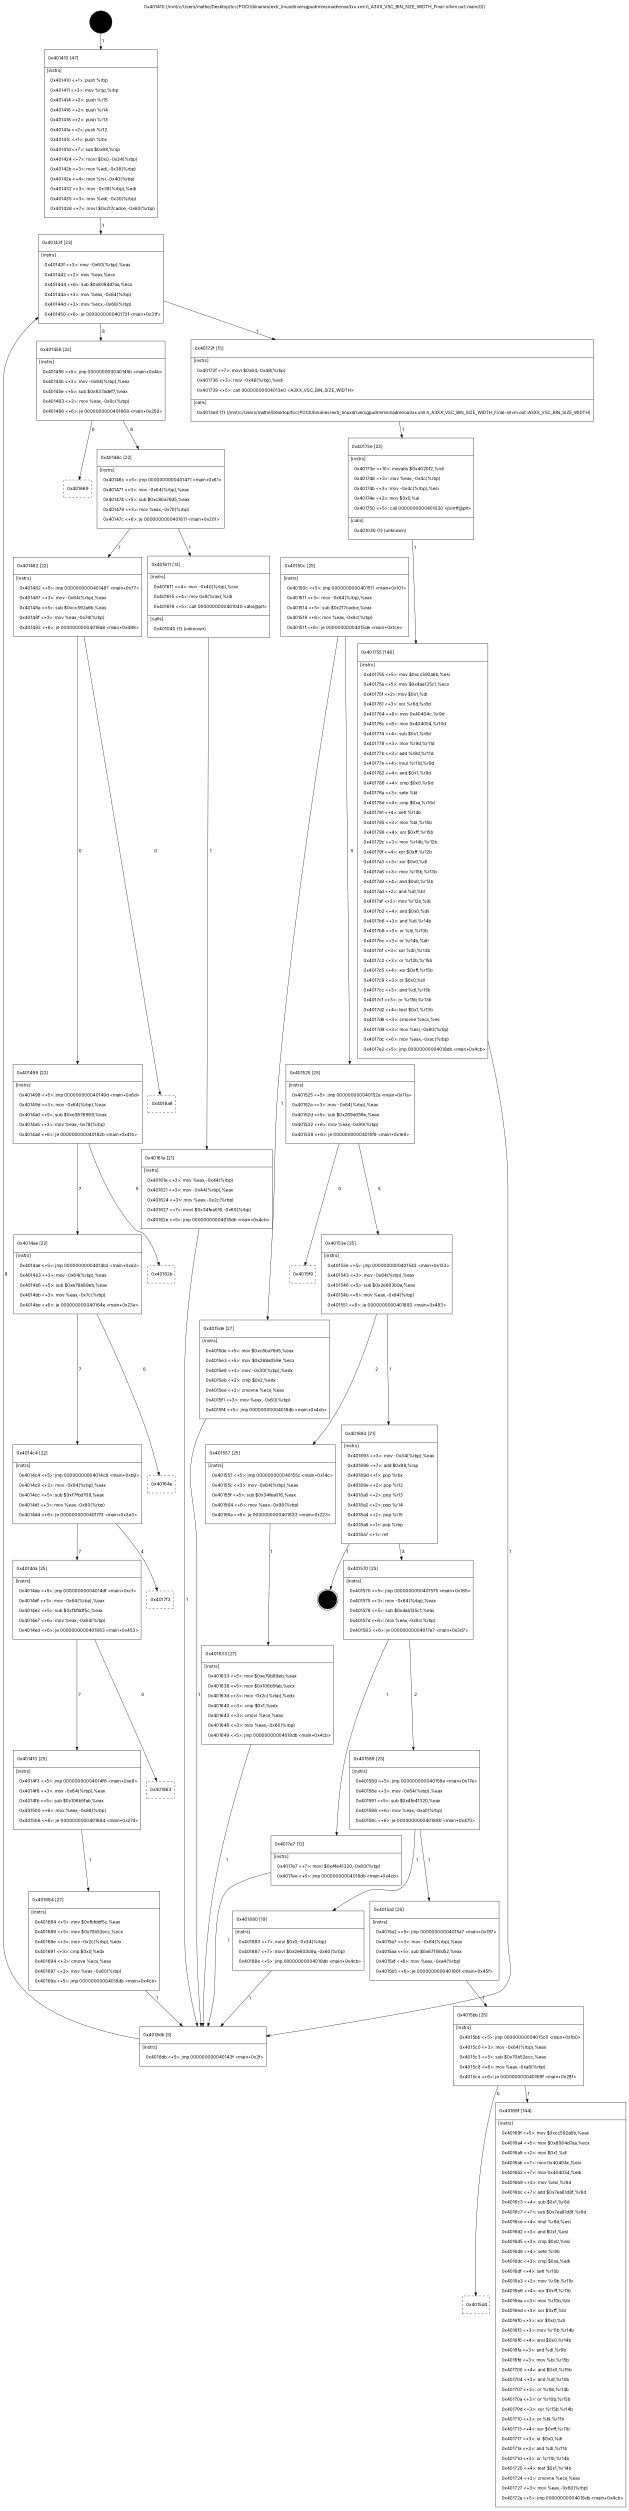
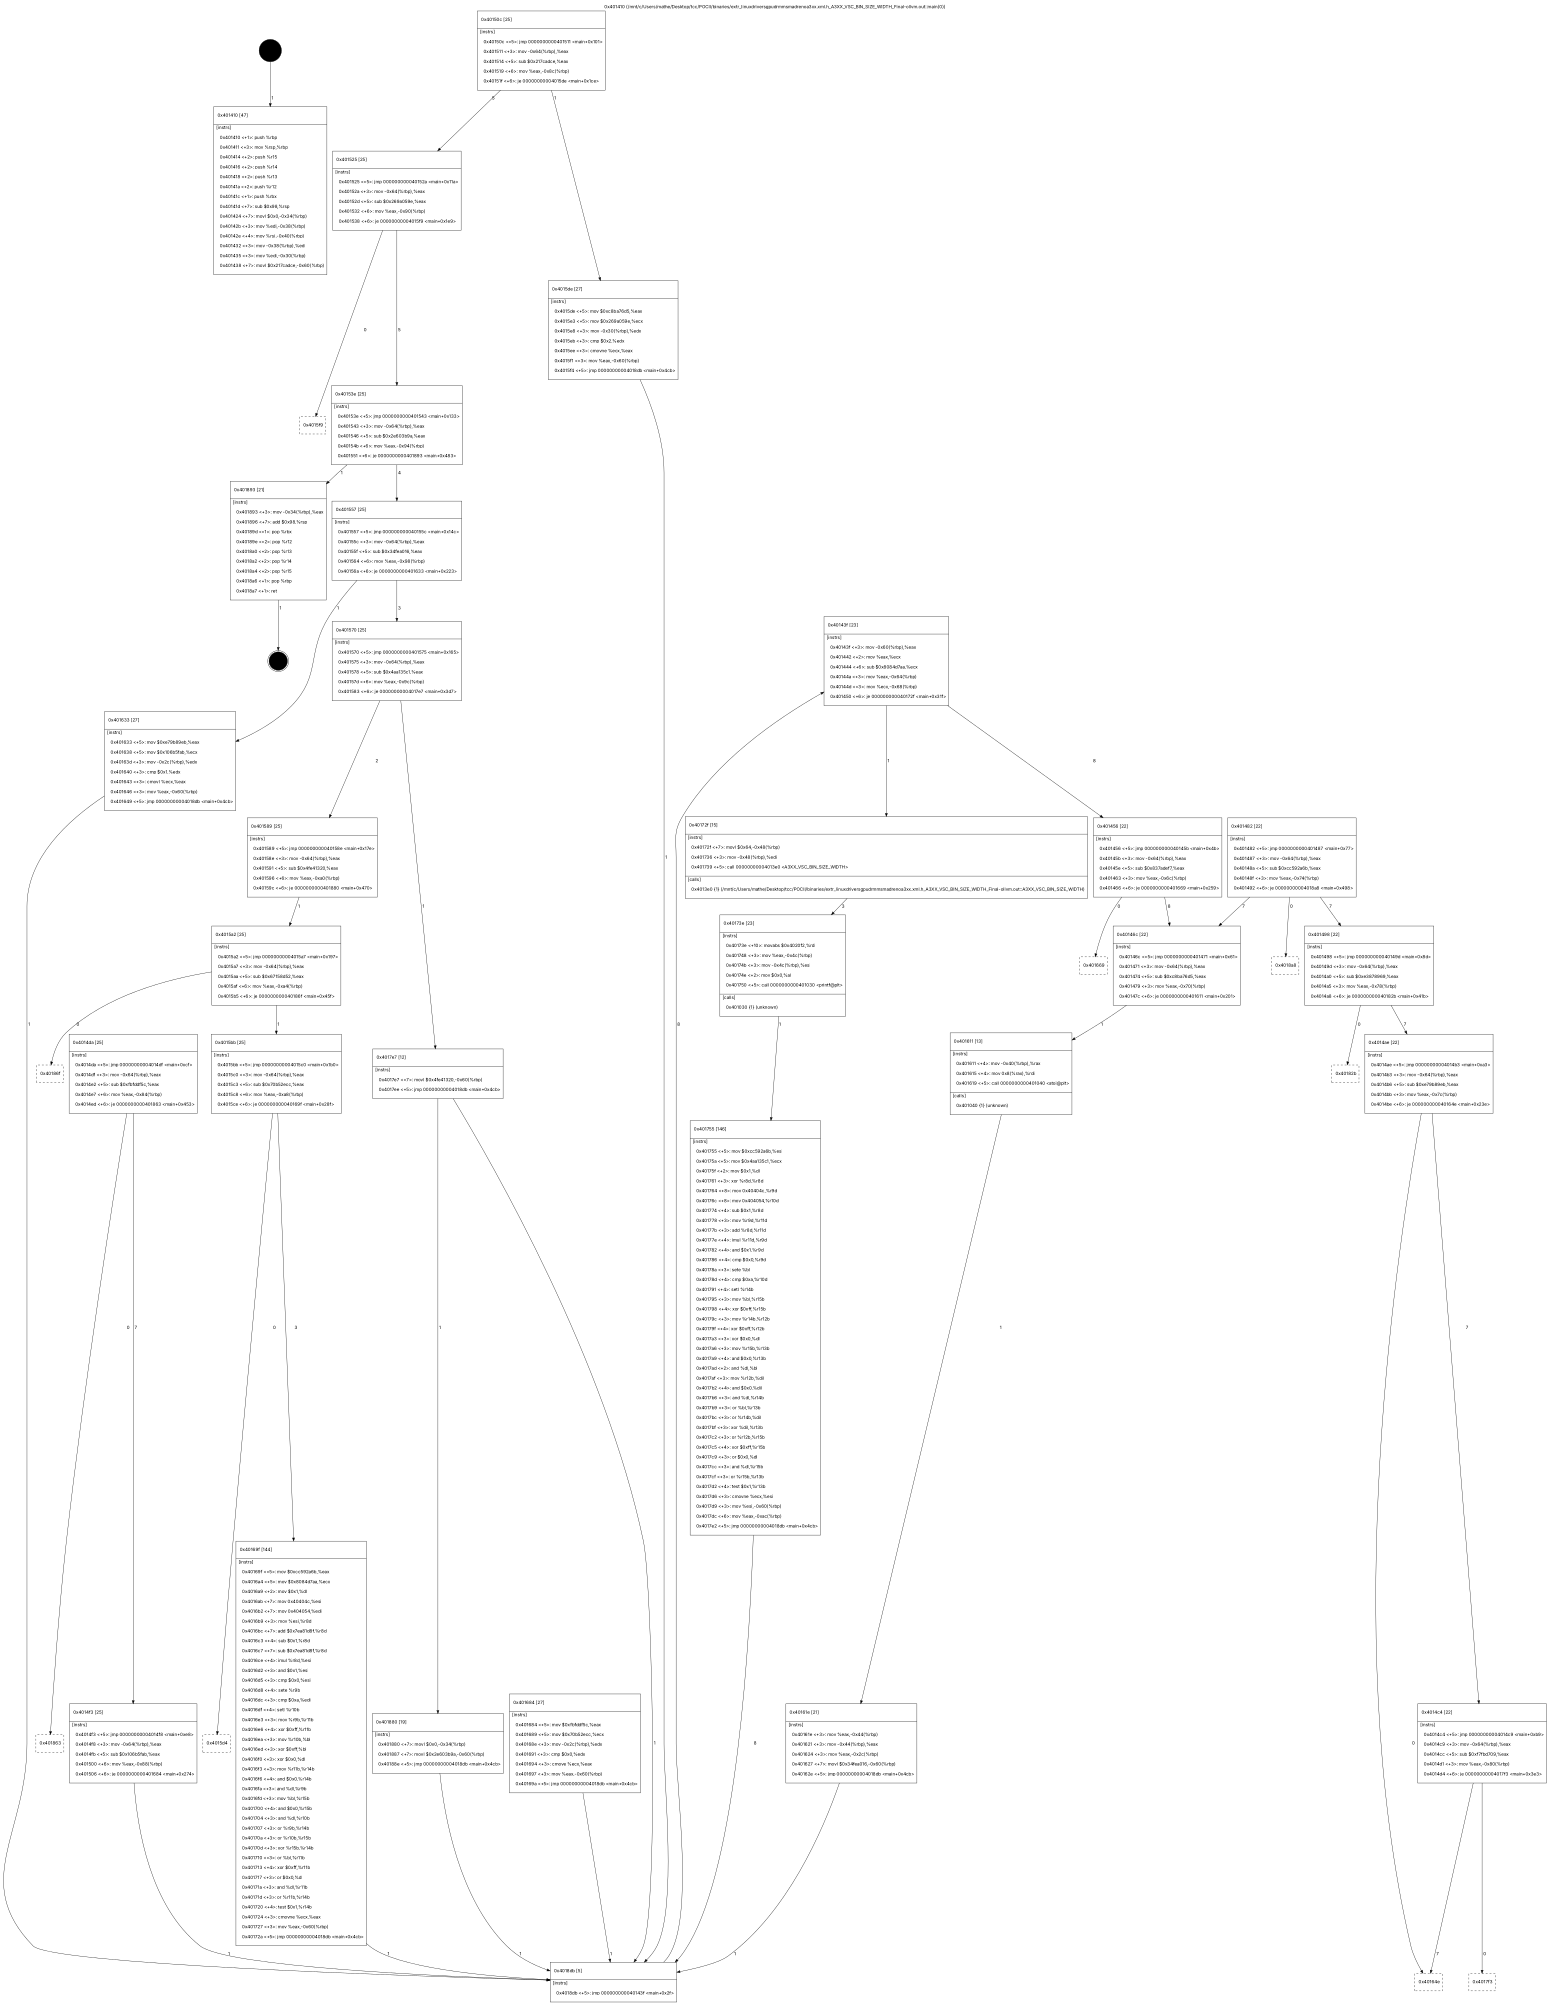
edge "0x401410 [47]" -> "0x40143f [23]": removed, label "1"
edge "0x40172f [15]" -> "0x40173e [23]": label " 1" -> " 3"
edge "0x40146c [22]" -> "0x401482 [22]": reversed
edge "0x401482 [22]" -> "0x401498 [22]": label " 0" -> " 7"
node "0x40186f": added
edge "0x401498 [22]" -> "0x40182b": label " 5" -> " 0"
edge "0x40153e [25]" -> "0x401557 [25]": label " 2" -> " 4"
edge "0x4014c4 [22]" -> "0x4014da [25]": now "0x4014c4 [22]" -> "0x40164e"
edge "0x401893 [21]" -> "0x401570 [25]": now "0x401557 [25]" -> "0x401570 [25]"
edge "0x4014c4 [22]" -> "0x4017f3": label " 4" -> " 0"
edge "0x401755 [146]" -> "0x4018db [5]": label " 1" -> " 8"
edge "0x4014f3 [25]" -> "0x401684 [27]": now "0x4014f3 [25]" -> "0x4018db [5]"
edge "0x401589 [25]" -> "0x401880 [19]": now "0x4017e7 [12]" -> "0x401880 [19]"
edge "0x40169f [144]" -> "0x4018db [5]": added, label "1"
edge "0x4015bb [25]" -> "0x40169f [144]": label " 1" -> " 3"
